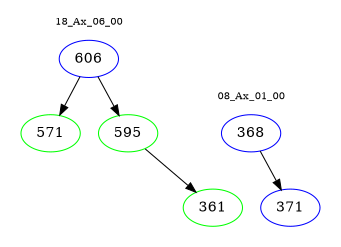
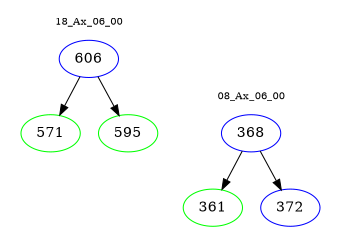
cluster "08_Ax_01_00": label "08_Ax_01_00" -> "08_Ax_06_00"
edge "595" -> "361": now "368" -> "361"
node "371": label "371" -> "372"
